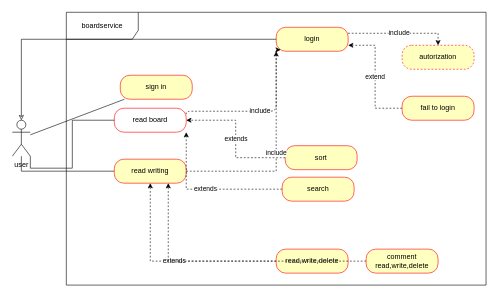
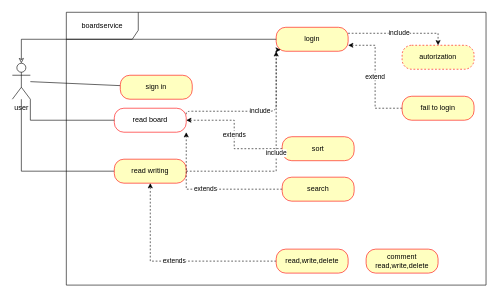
node "user": moved (21, 138) -> (21, 81)
node "sort": moved (321, 158) -> (318, 149)
edge "comment read,write,delete" -> "read writing": removed
